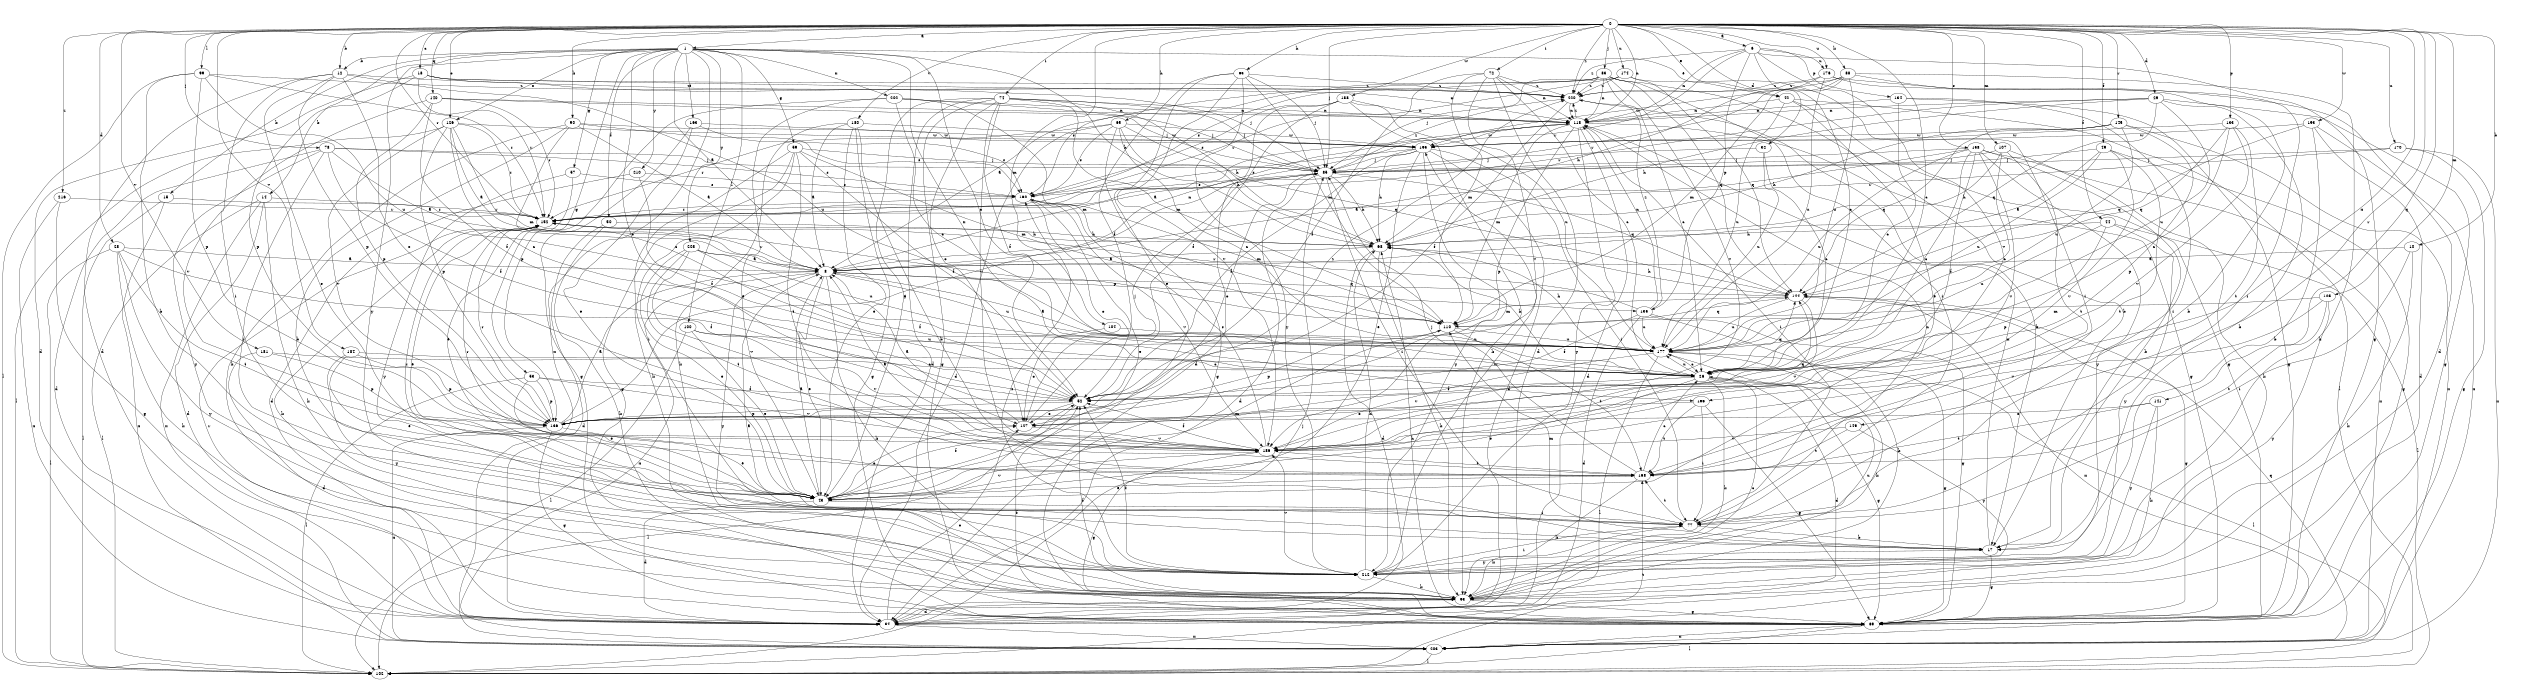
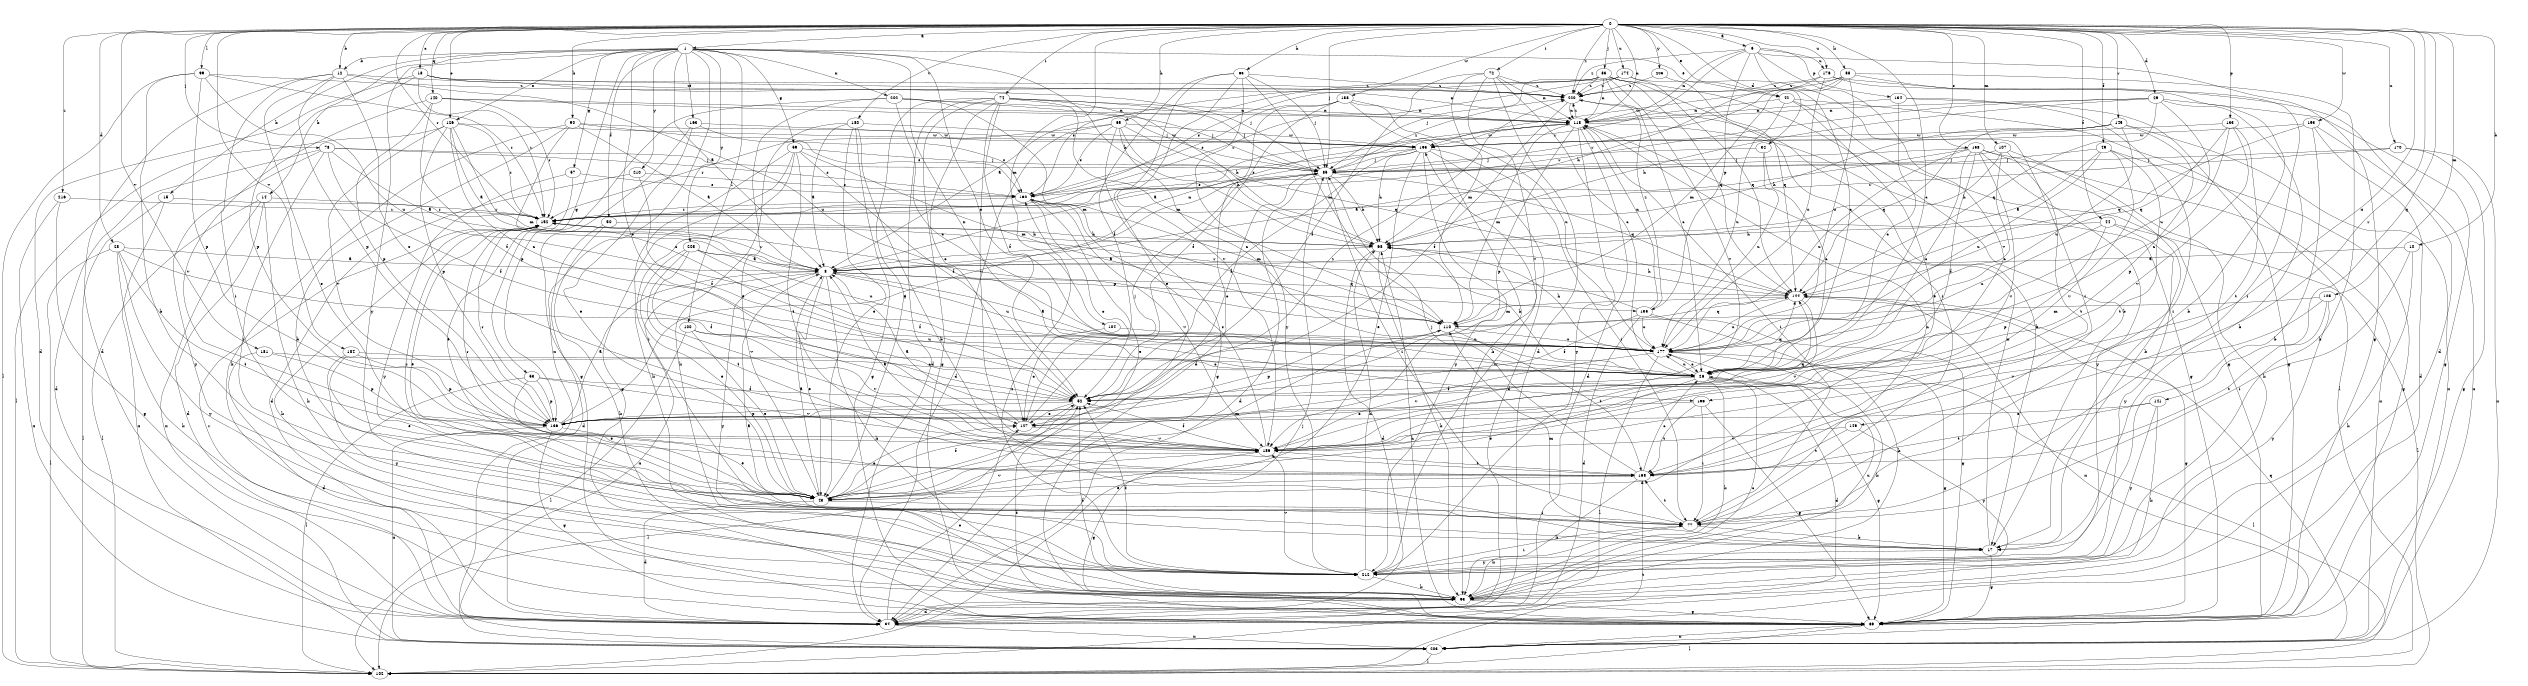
node "205": added
